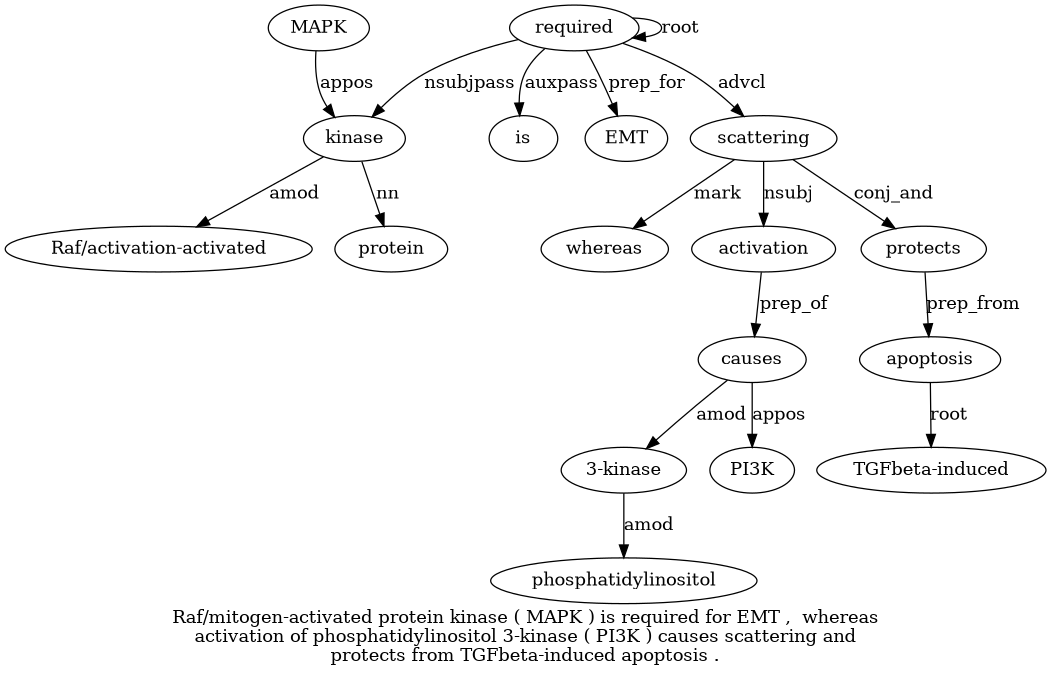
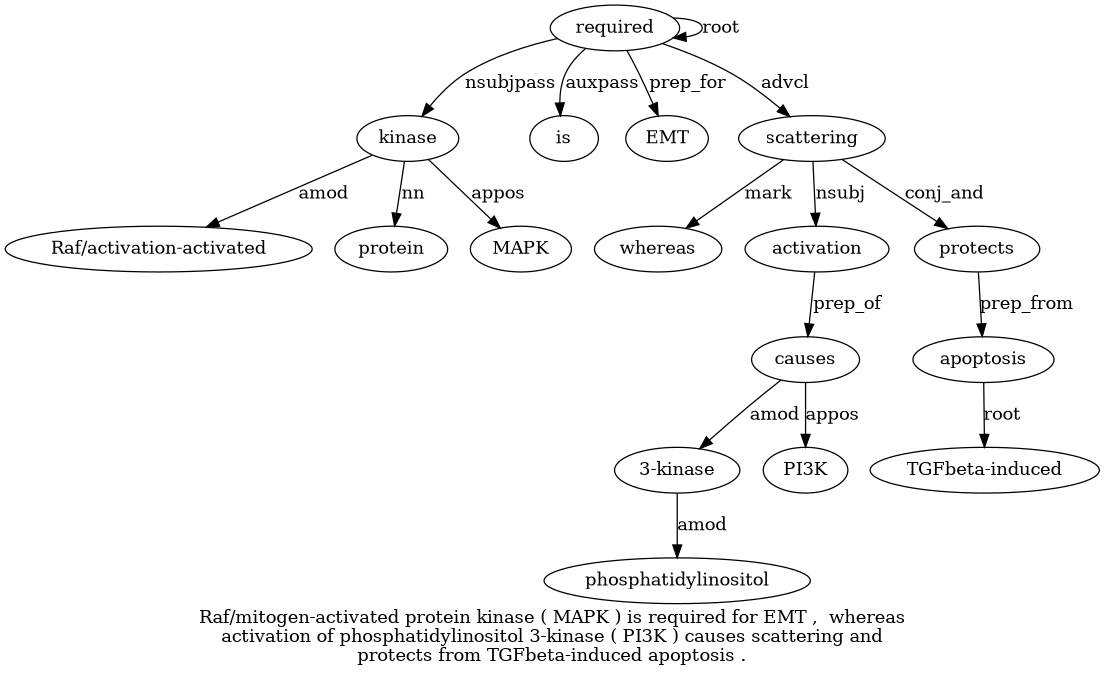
edge "MAPK" -> "kinase": reversed
